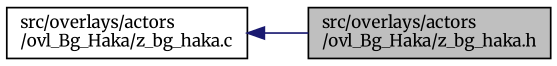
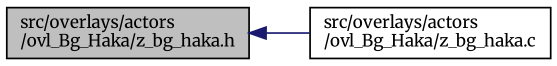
edge "src/overlays/actors /ovl_Bg_Haka/z_bg_haka.h" -> "src/overlays/actors /ovl_Bg_Haka/z_bg_haka.c": reversed
